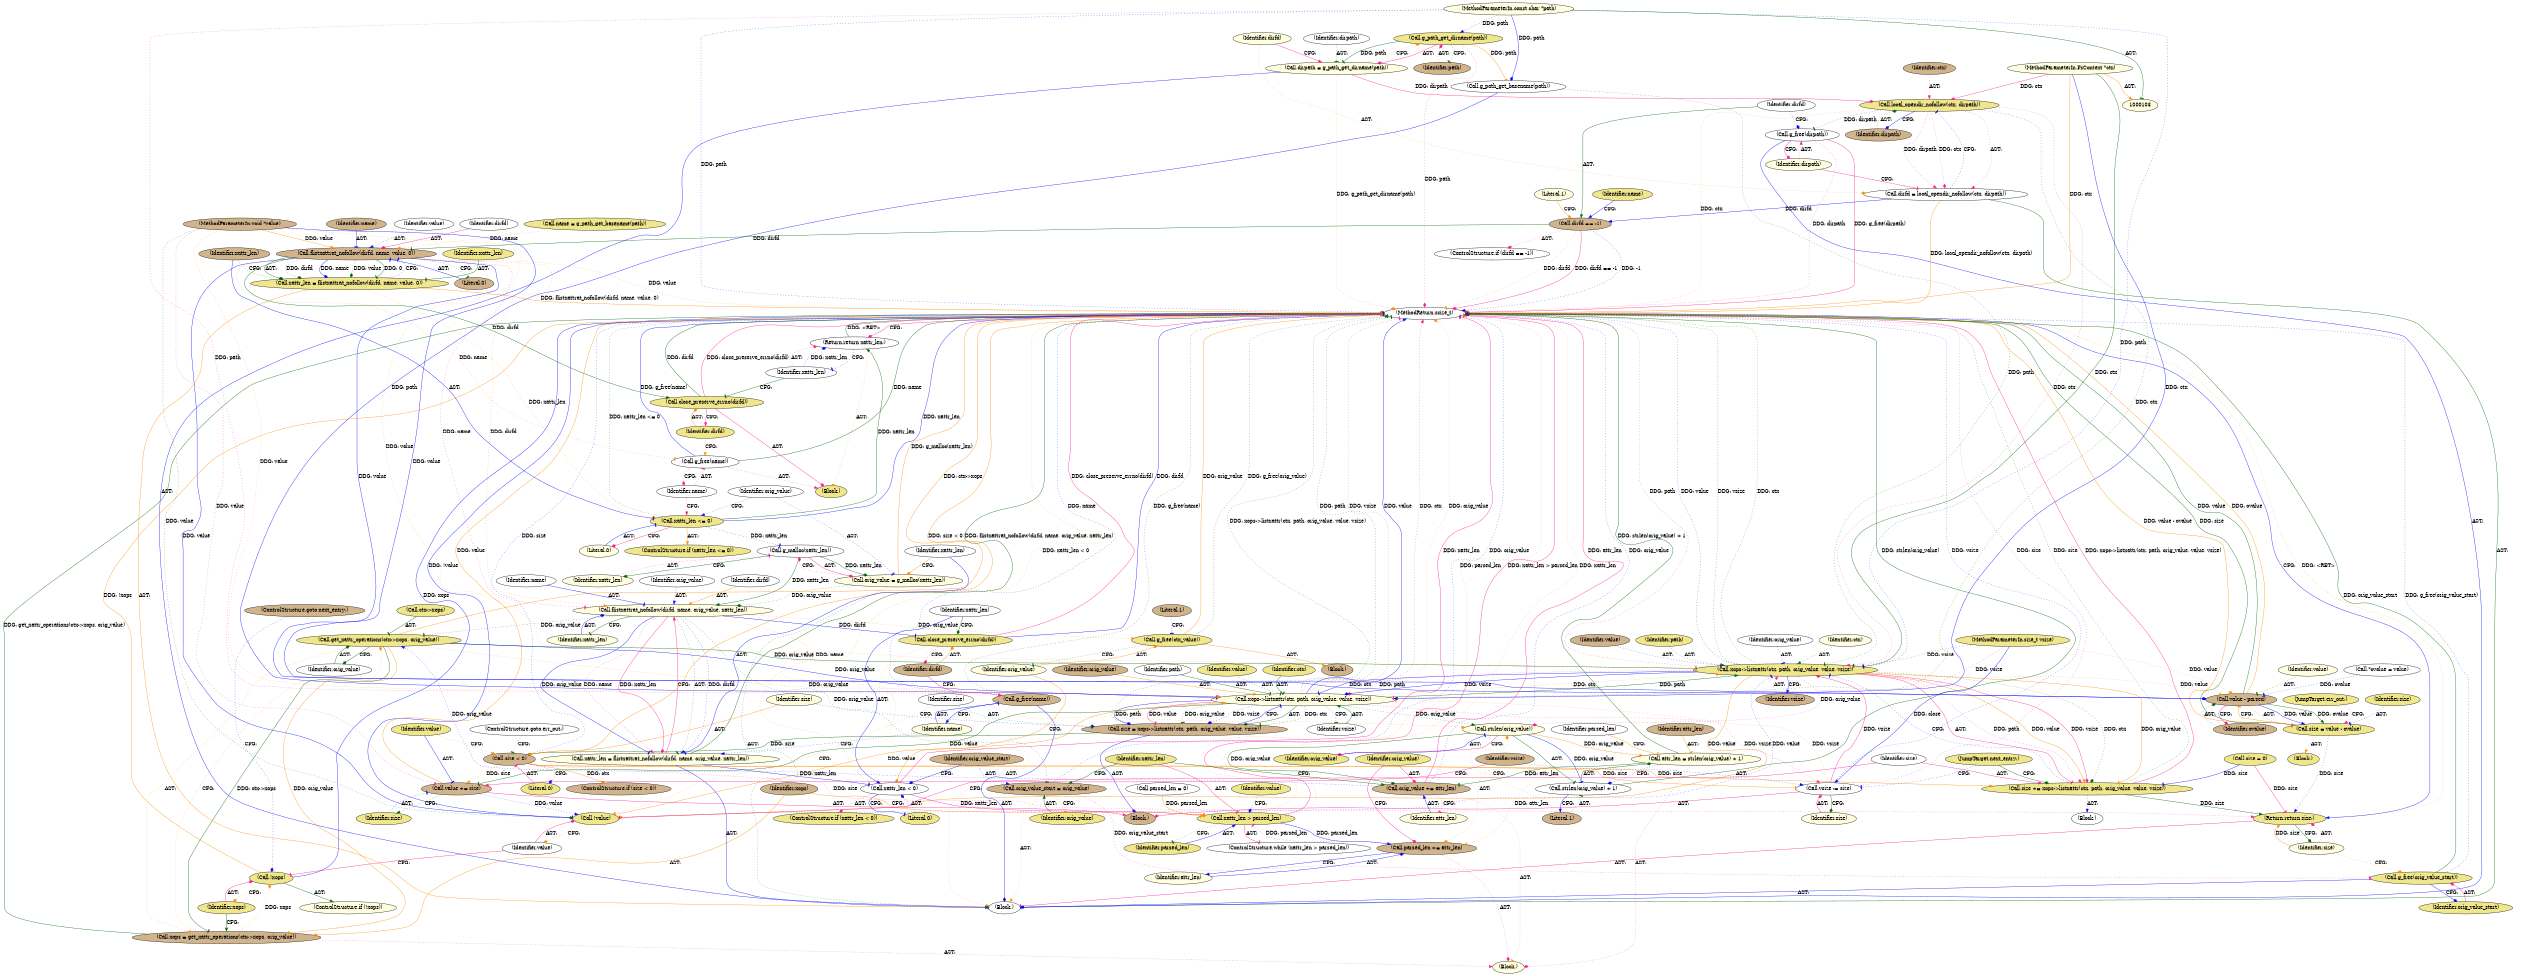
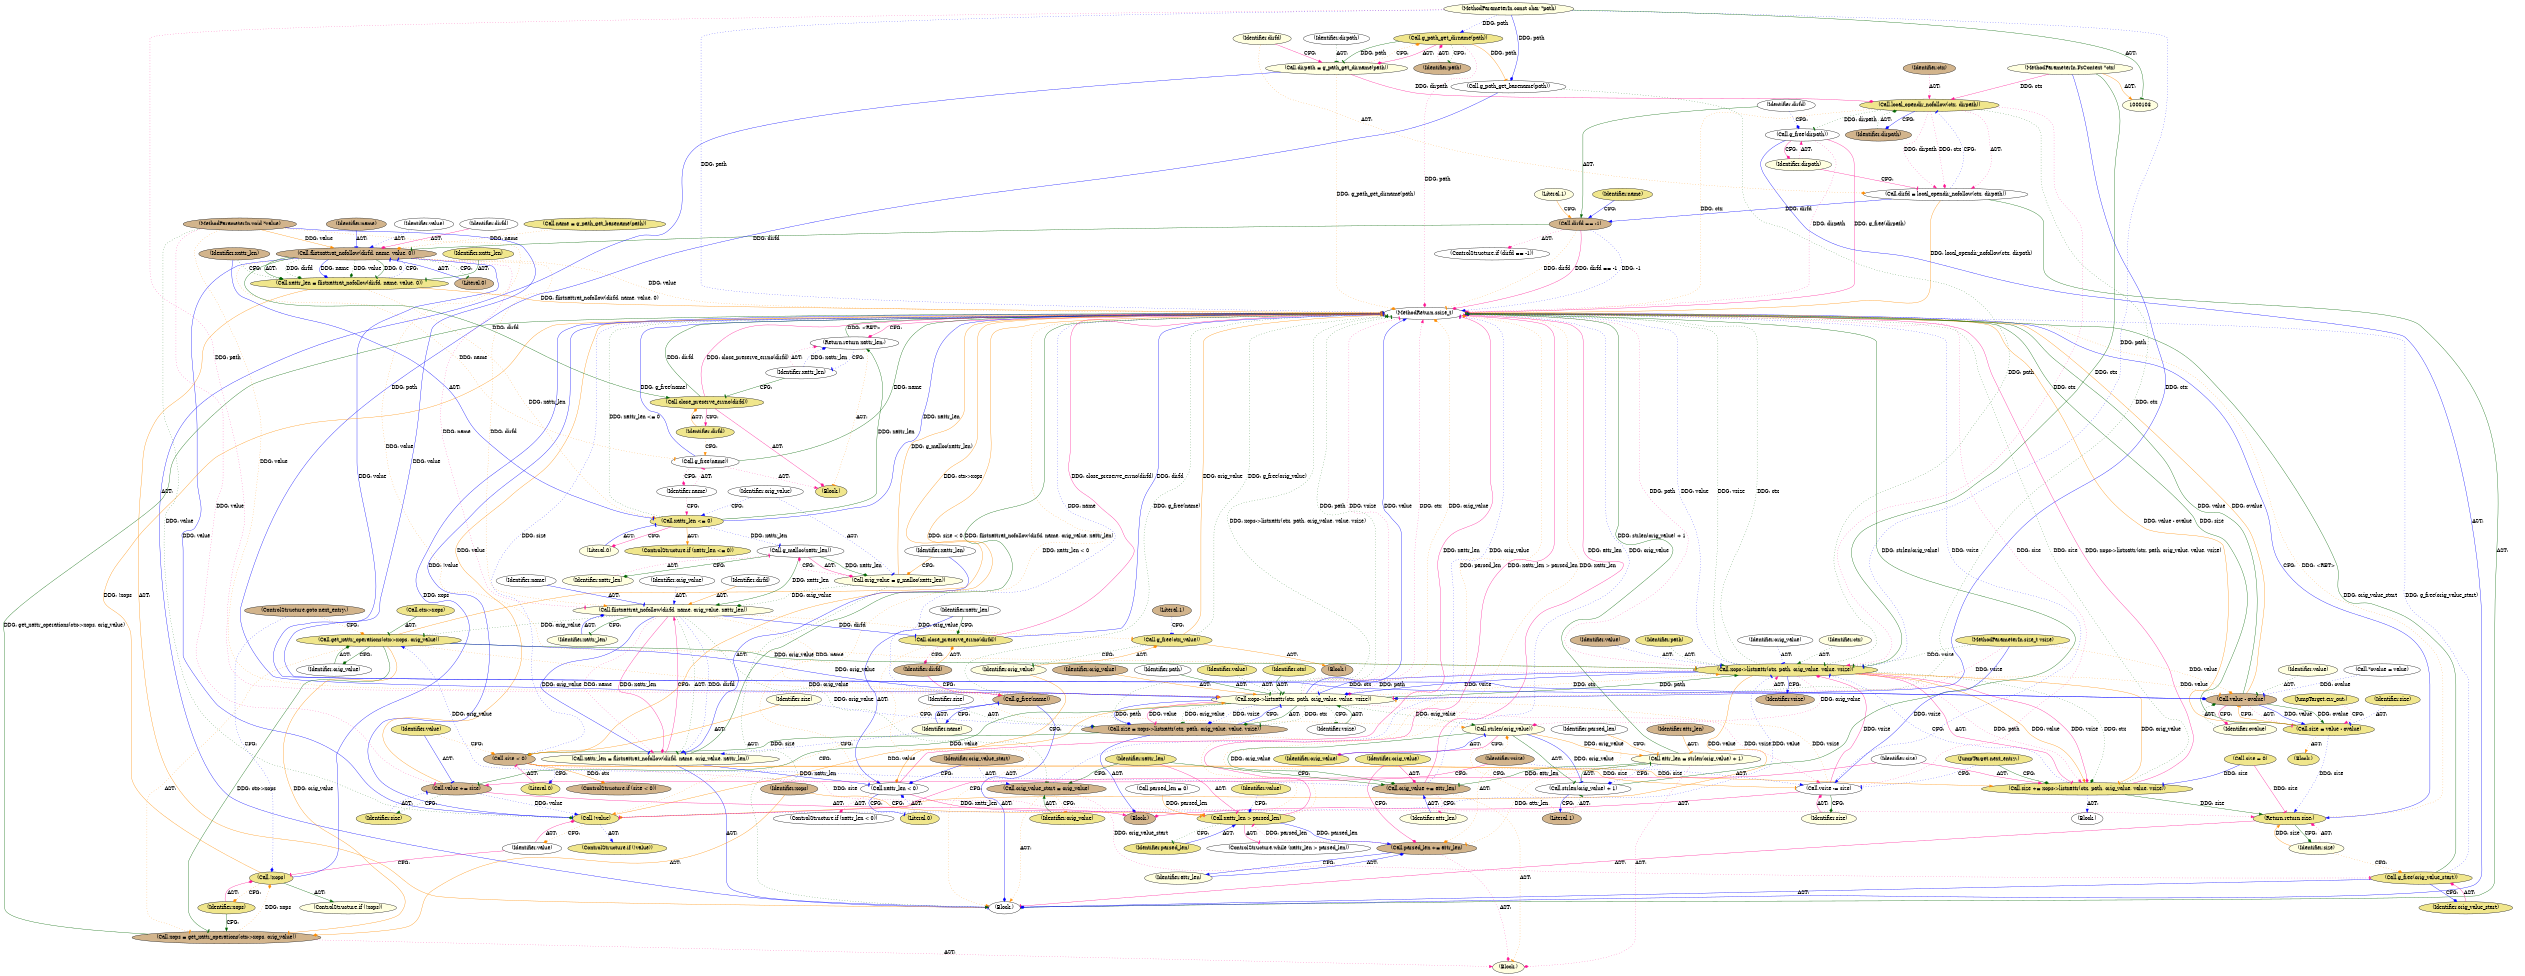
edge "(MethodParameterIn,FsContext *ctx)" -> "(MethodReturn,ssize_t)": removed, label "DDG: ctx"
node "(Call,value - parsed)": label "(Call,value - parsed)" -> "(Call,value - ovalue)"
edge "(MethodParameterIn,size_t vsize)" -> "(Call,vsize -= size)": label "DDG: close" -> "DDG: vsize"
node "(ControlStructure,goto err_out;)": removed
node "(Identifier,ovalue)": fillcolor tan -> lightyellow
edge "(Call,xops = get_xattr_operations(ctx->xops, orig_value))" -> "(Call,get_xattr_operations(ctx->xops, orig_value))": now "(ControlStructure,goto next_entry;)" -> "(Call,get_xattr_operations(ctx->xops, orig_value))"
edge "(Call,strlen(orig_value) + 1)" -> "(Call,attr_len = strlen(orig_value) + 1)": arrowhead diamond -> tee
edge "(Call,size < 0)" -> "(Call,value += size)": removed, label "DDG: size"
node "(ControlStructure,if (xattr_len < 0))": fillcolor khaki -> white
node "(ControlStructure,if (!value))": added
